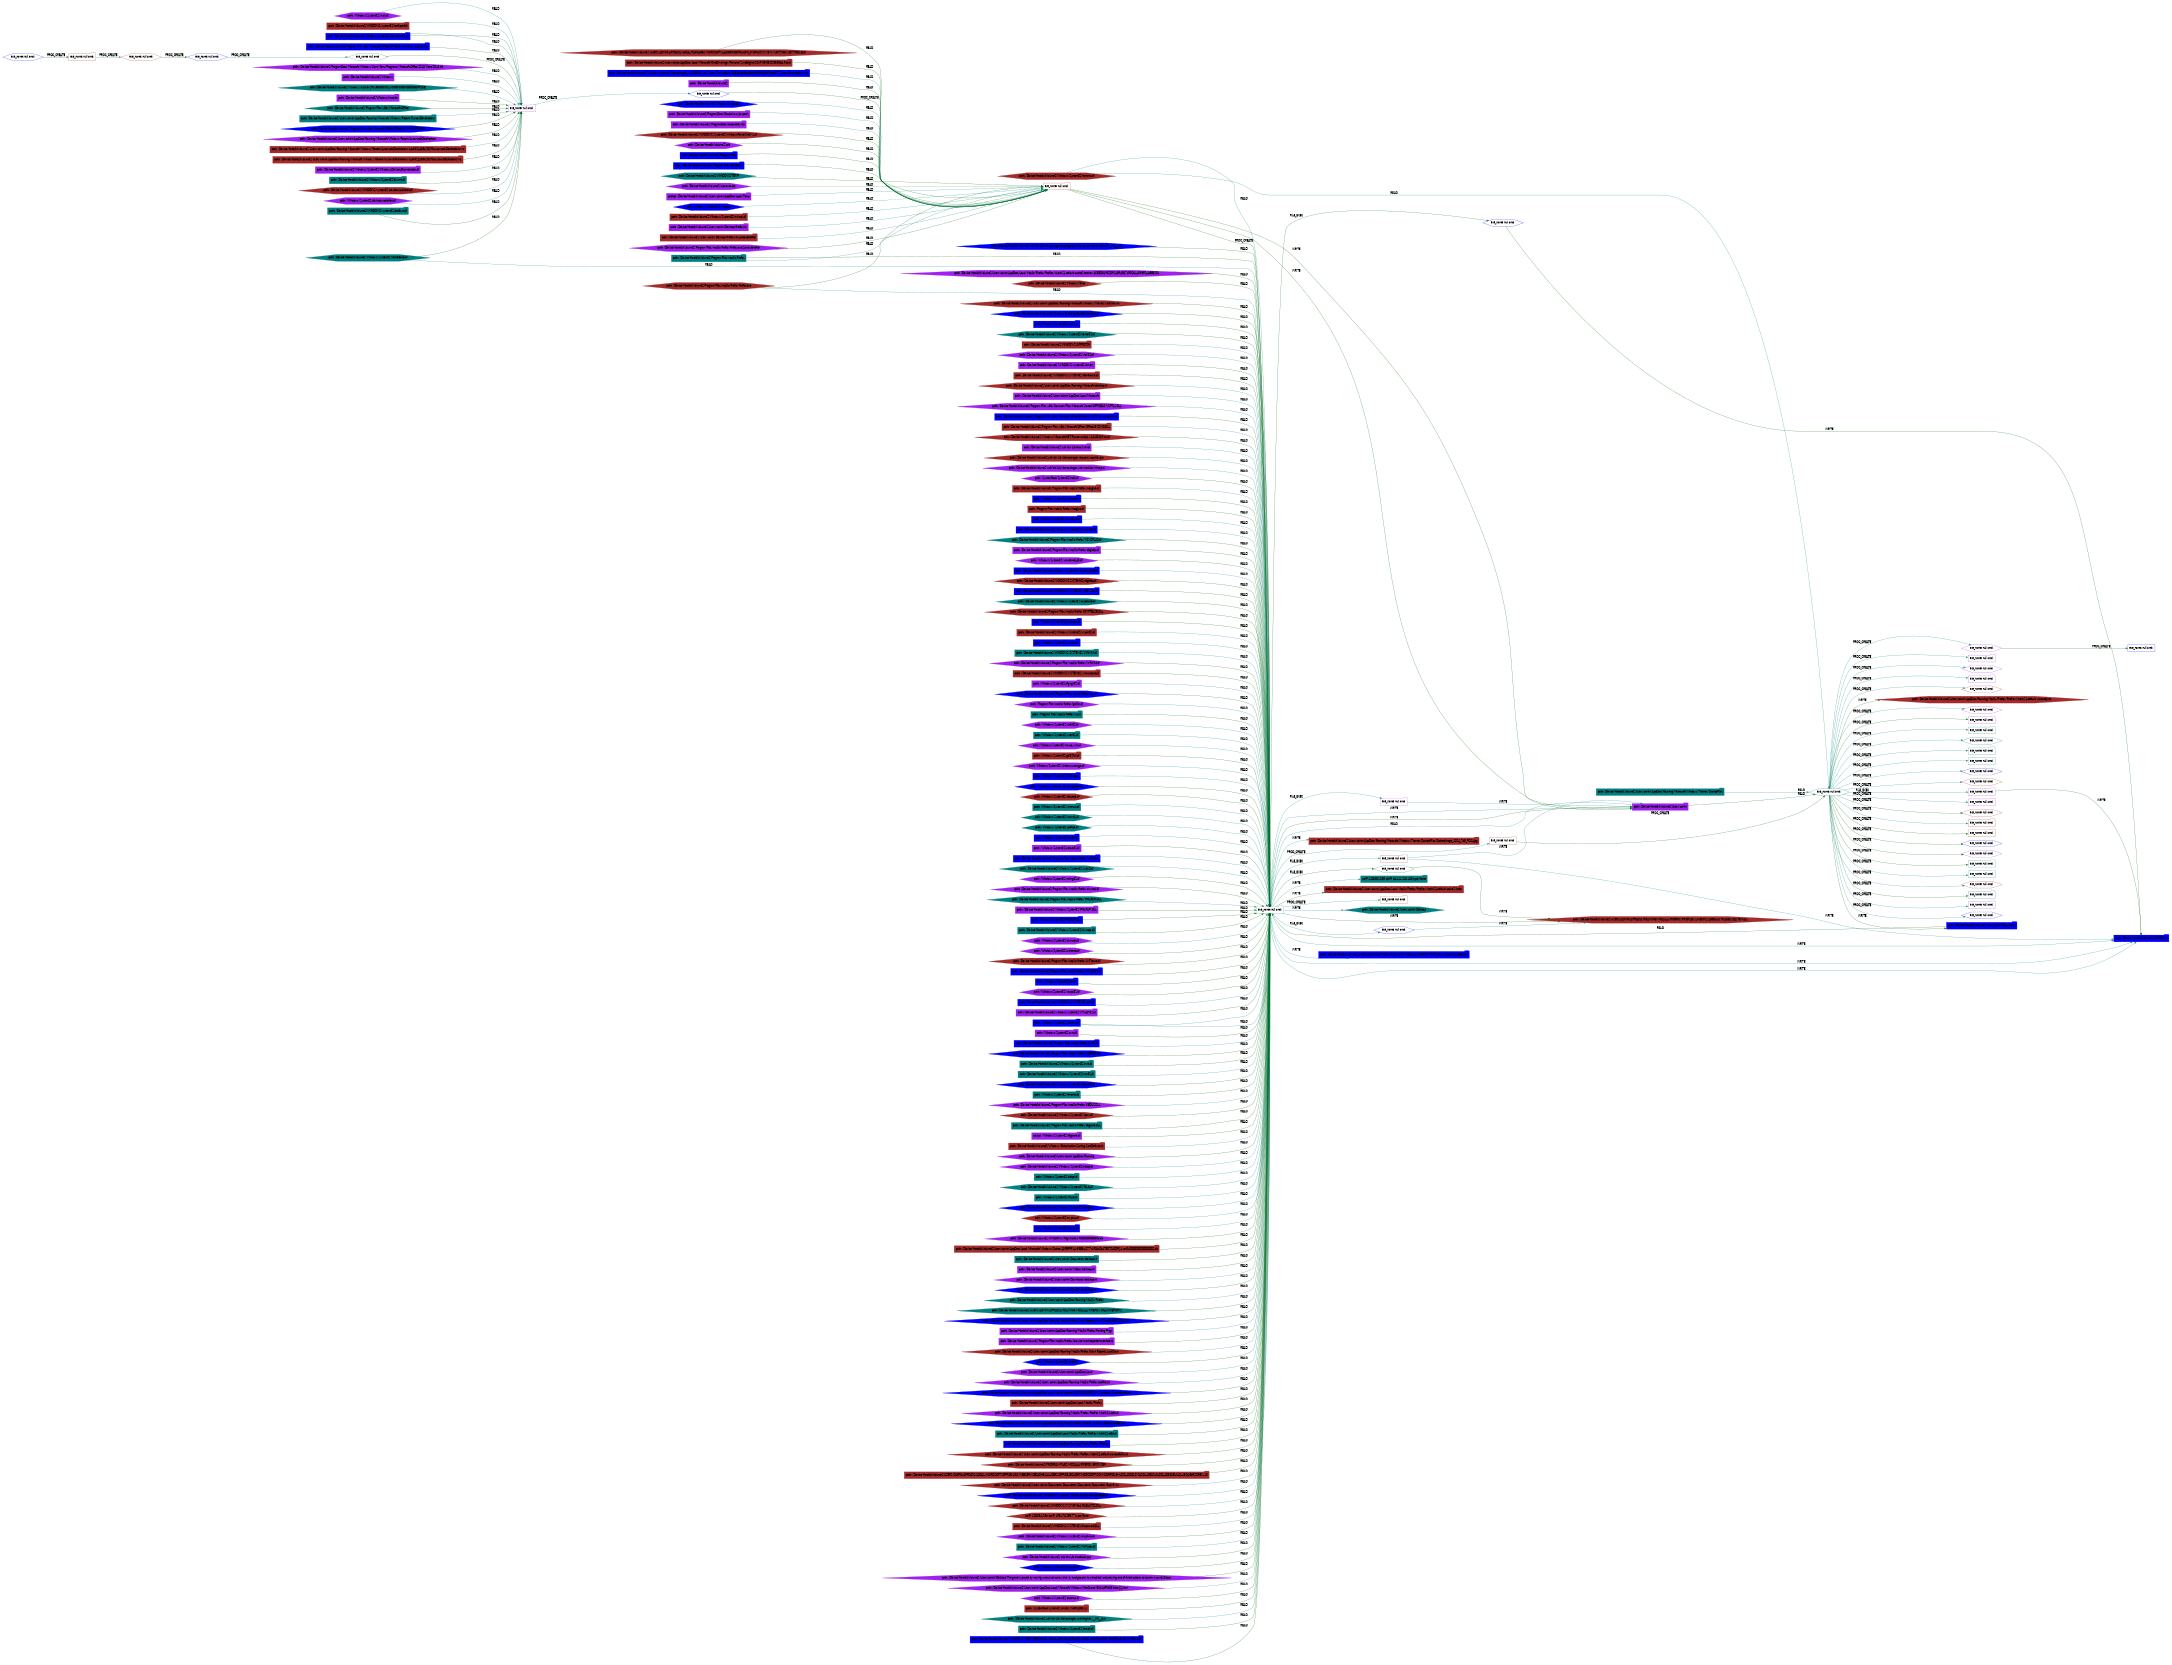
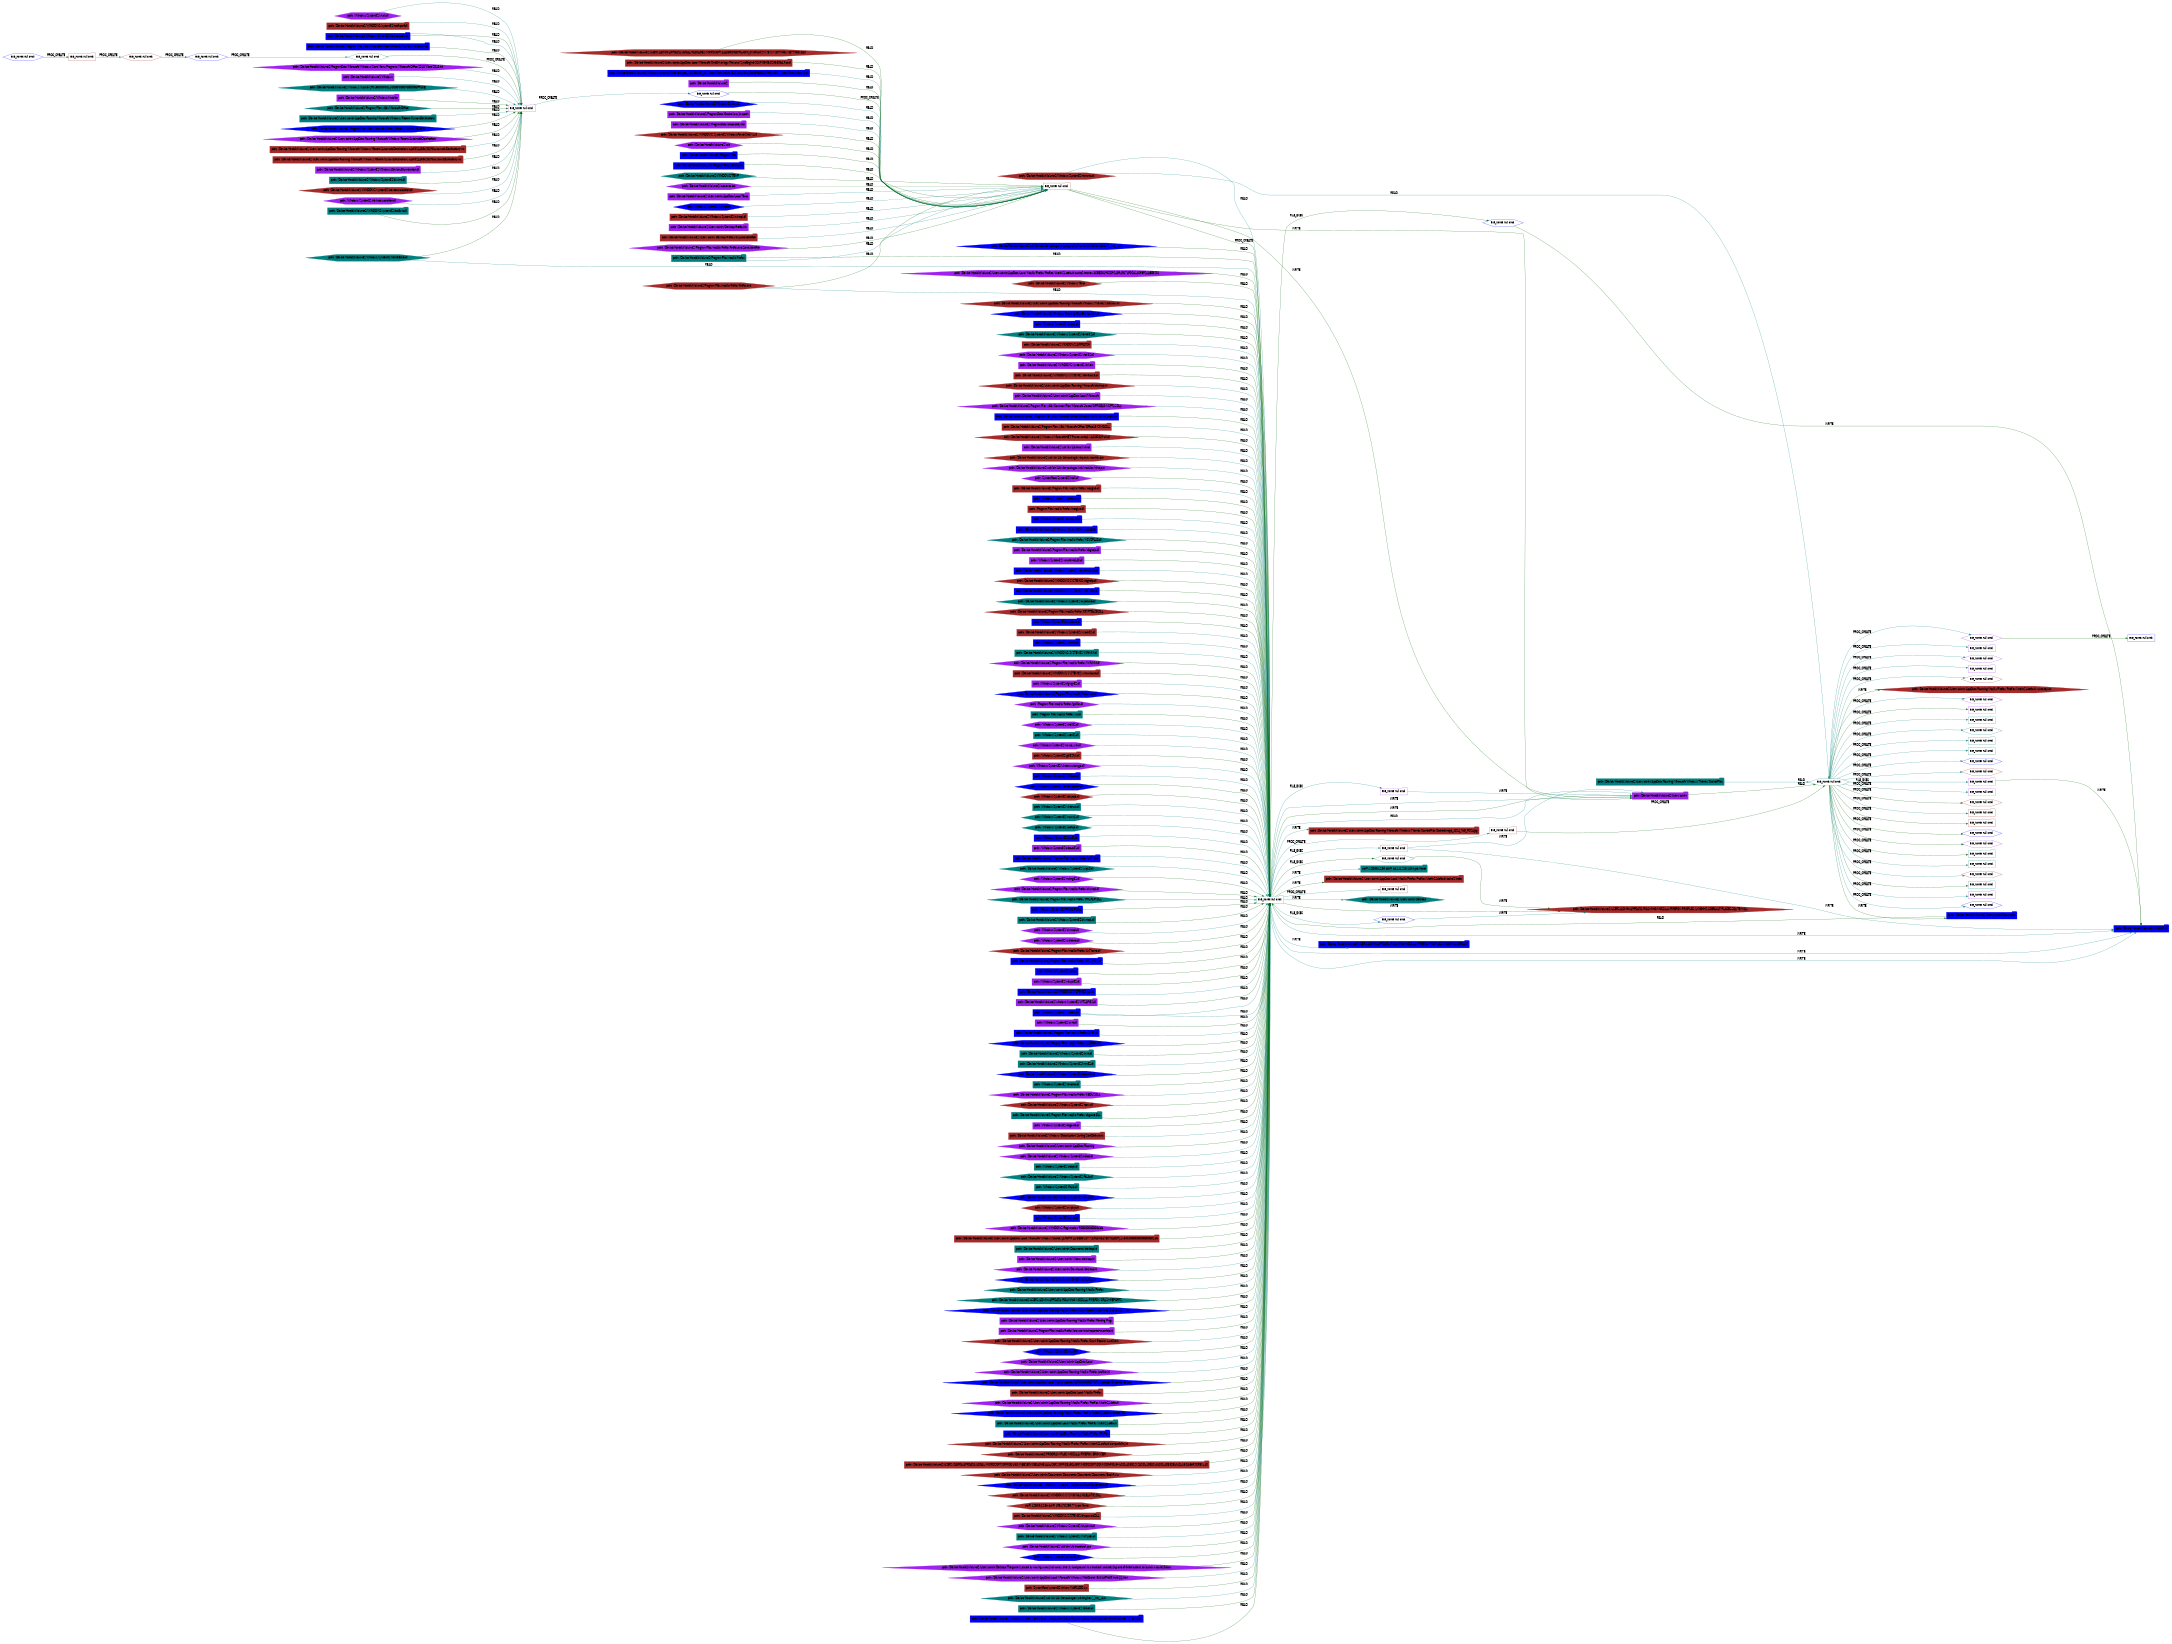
node "profapi: /Device/HarddiskVolume2/Users/admin/AppData/Local/Temp": label "profapi: /Device/HarddiskVolume2/Users/admin/AppData/Local/Temp" -> "path: /Device/HarddiskVolume2/Users/admin/AppData/Local/Temp"
node "path: /Windows/System32/vcruntime140.dll": shape hexagon -> folder
node "path: /Device/HarddiskVolume2/Windows/System32/IPHLPAPI.DLL": removed
node "path: /Windows/System32/wtsapi32.dll": shape hexagon -> folder
node "advapi: /Windows/System32/dbgcore.dll": label "advapi: /Windows/System32/dbgcore.dll" -> "path: /Windows/System32/dbgcore.dll"
node "path: /Windows/System32/pnrpnsp.dll": removed
